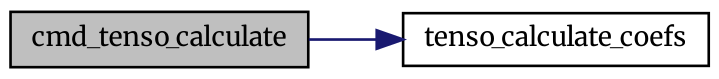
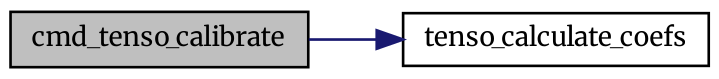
node "cmd_tenso_calculate": label "cmd_tenso_calculate" -> "cmd_tenso_calibrate"
